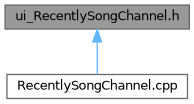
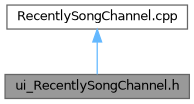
edge "RecentlySongChannel.cpp" -> "ui_RecentlySongChannel.h": reversed
